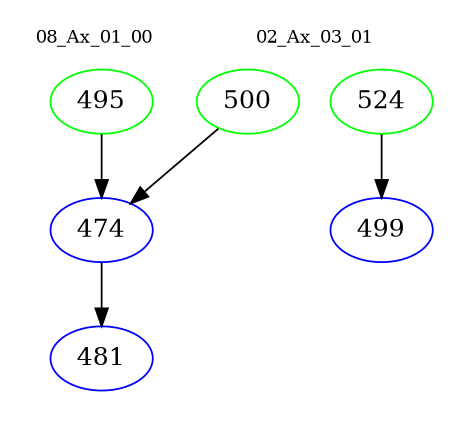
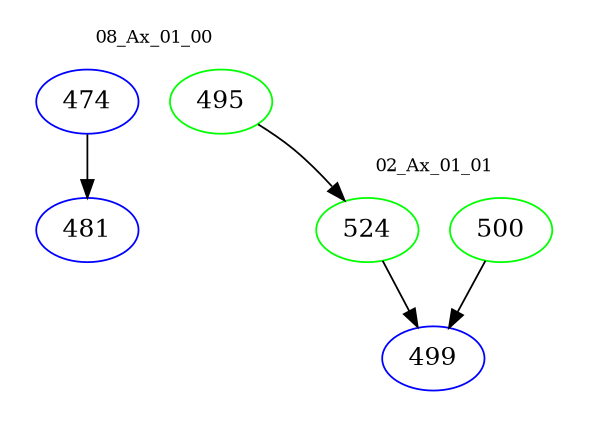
cluster "02_Ax_03_01": label "02_Ax_03_01" -> "02_Ax_01_01"
edge "500" -> "474": now "500" -> "499"
edge "495" -> "474": now "495" -> "524"
